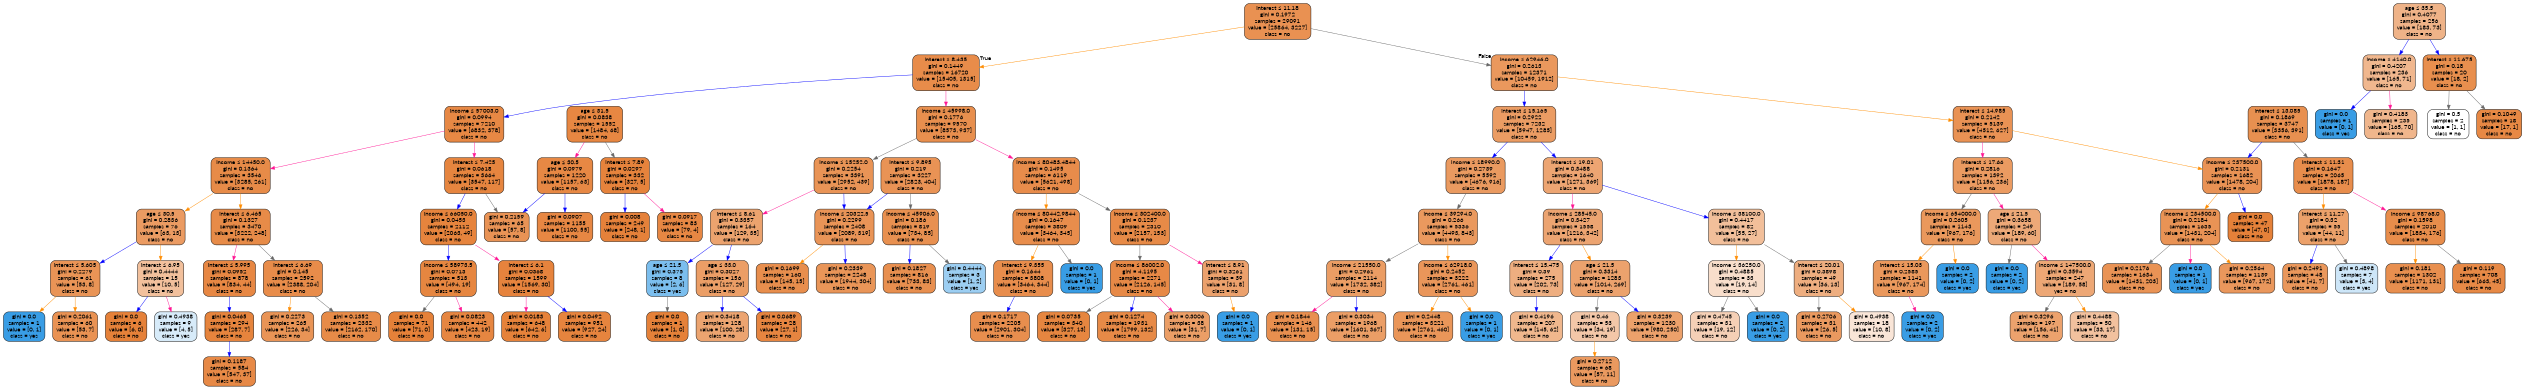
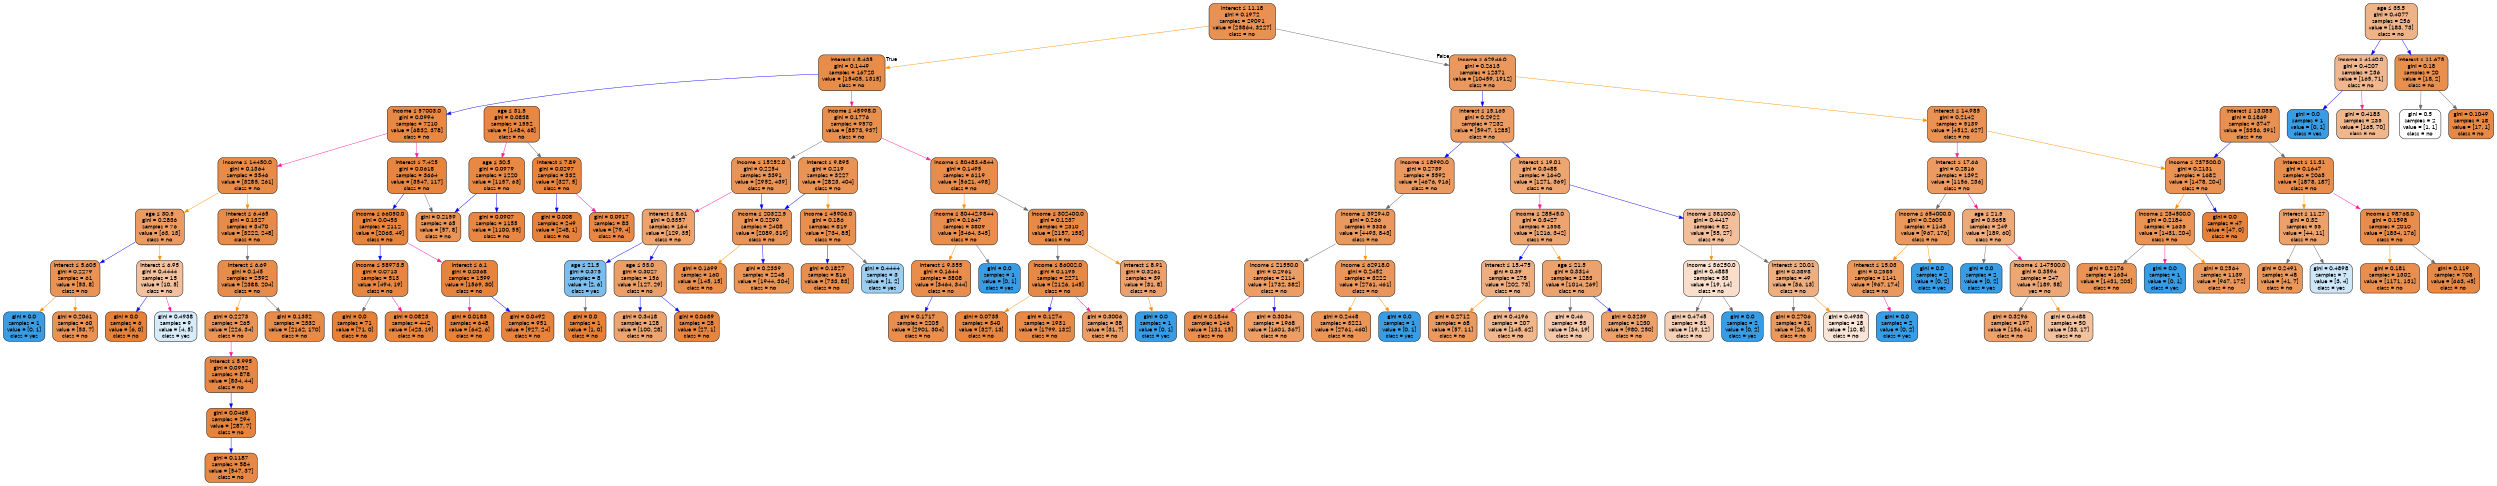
edge "interest ≤ 9.895" -> "income ≤ 45906.0": color gray40 -> darkorange
edge "interest ≤ 6.465" -> "interest ≤ 5.995": now "gini = 0.2273" -> "interest ≤ 5.995"
edge "interest ≤ 11.27" -> "gini = 0.2491": color blue -> gray40
edge "income ≤ 302400.0" -> "interest ≤ 8.91": color deeppink -> darkorange
node "income ≤ 86002.0": text "gini = 4.1195" -> "gini = 0.1195"
edge "income ≤ 86002.0" -> "gini = 0.0735": color gray40 -> darkorange
edge "gini = 0.46" -> "gini = 0.2712": now "interest ≤ 15.475" -> "gini = 0.2712"
